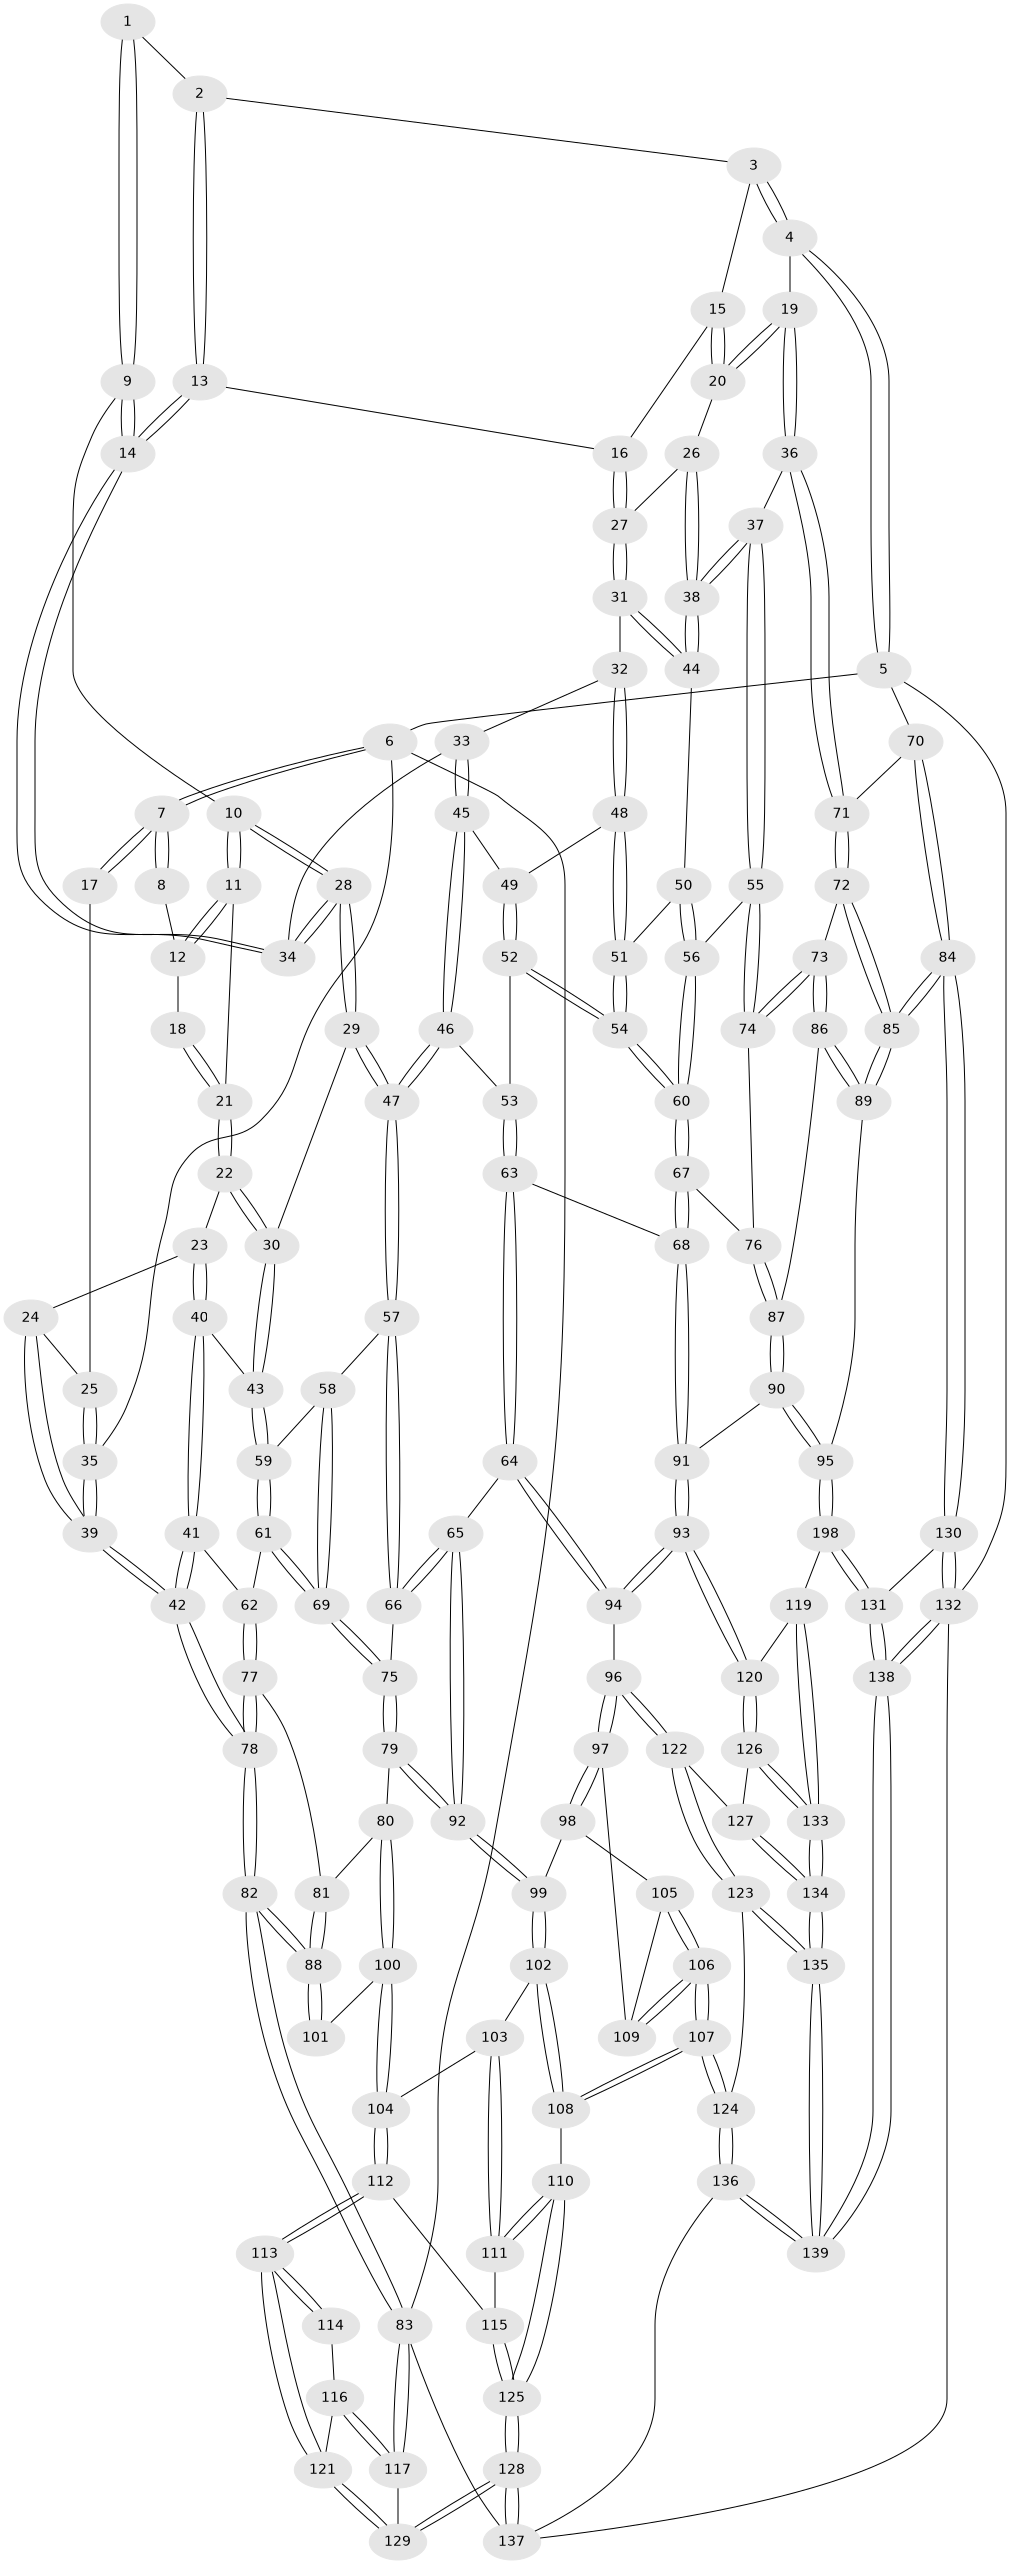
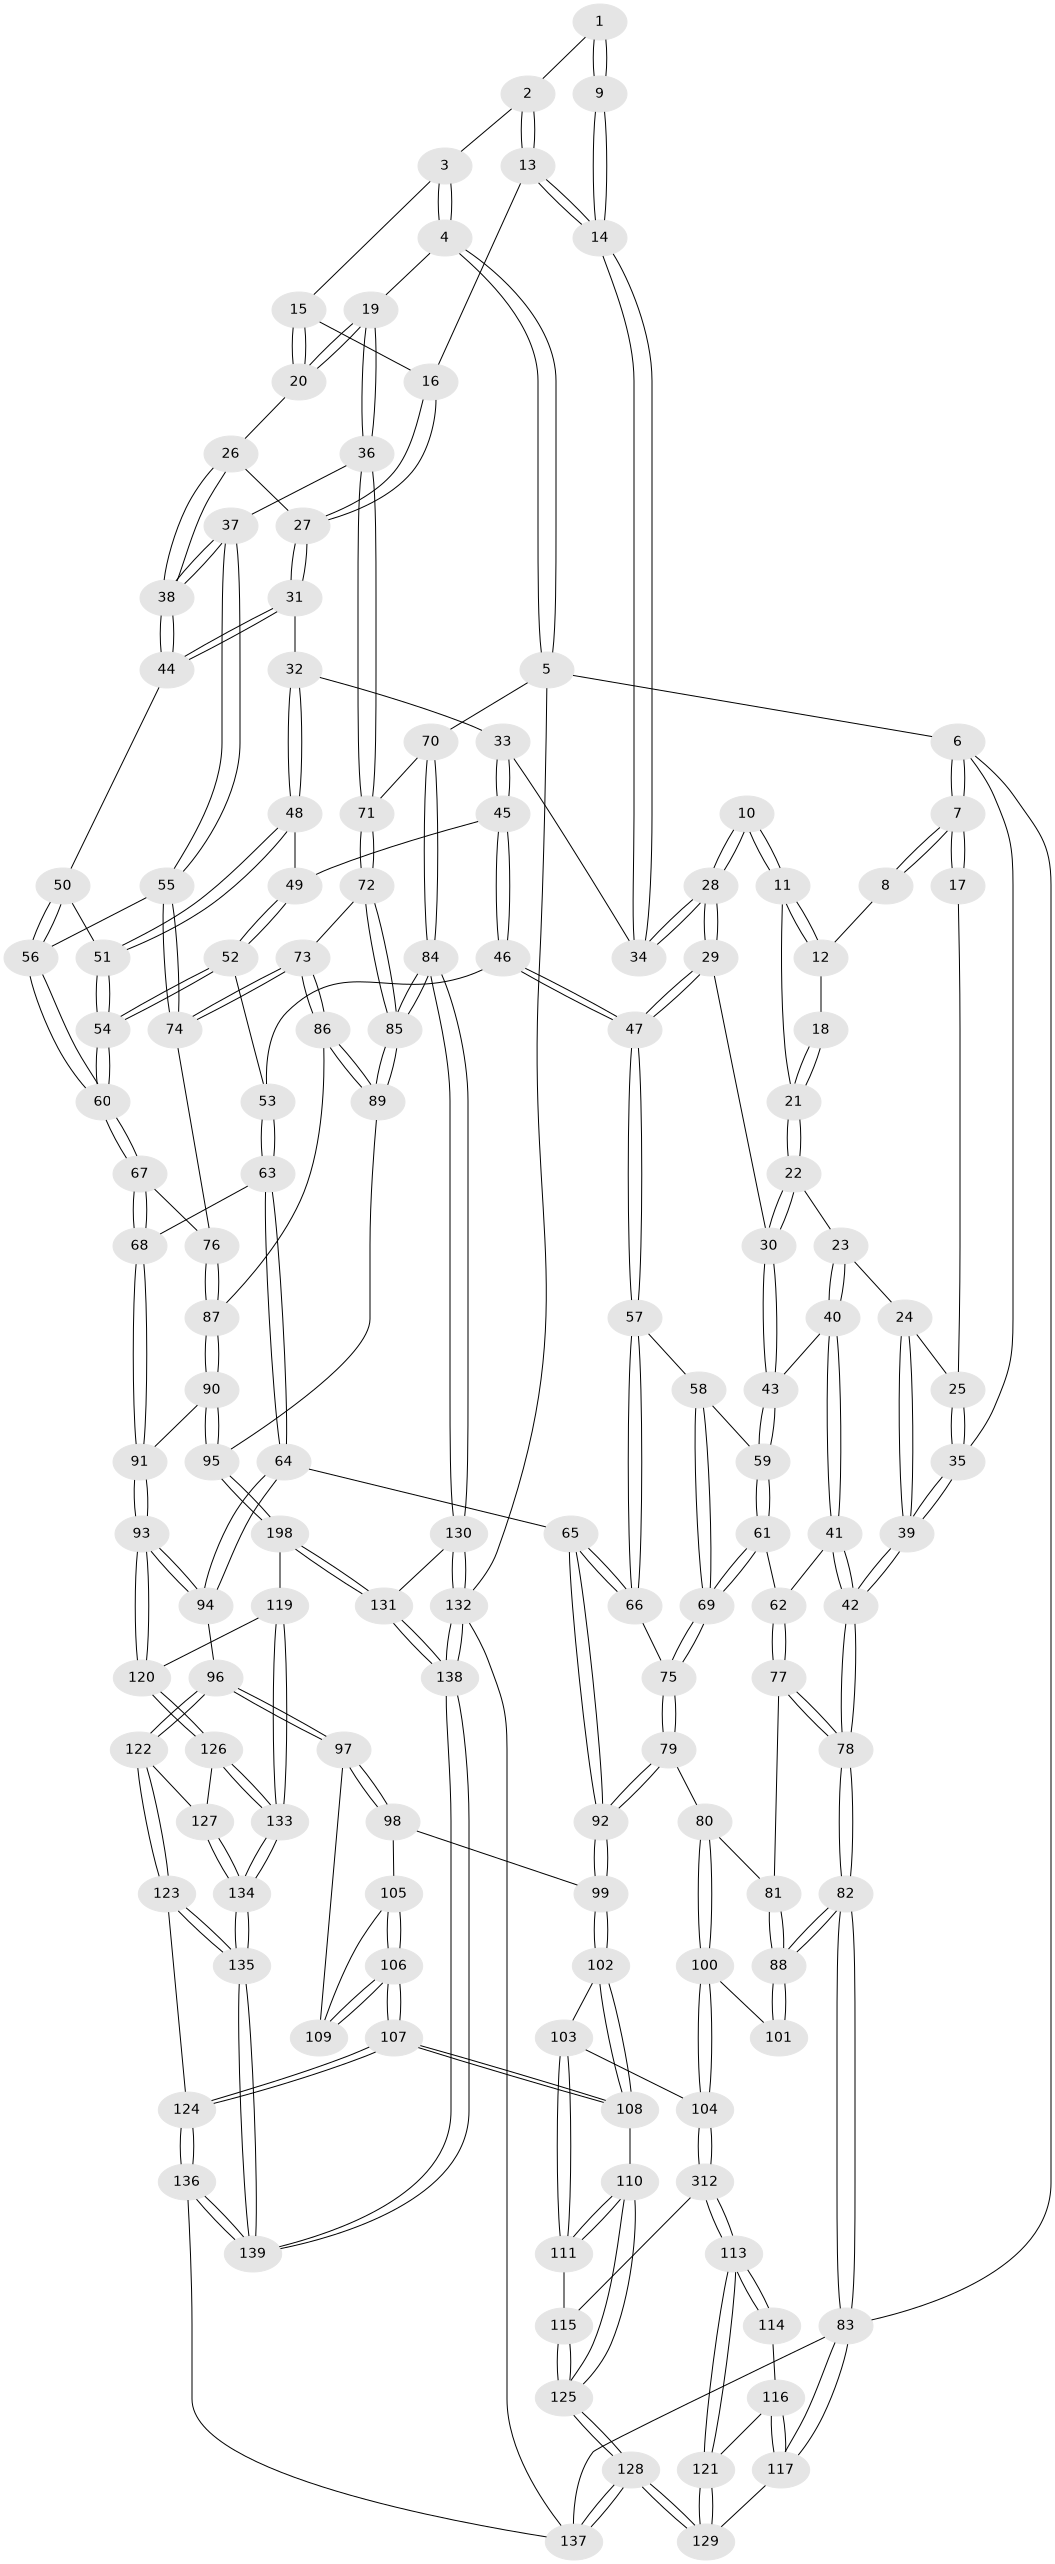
edge "9" -- "10": removed
node "112": label "112" -> "312"
